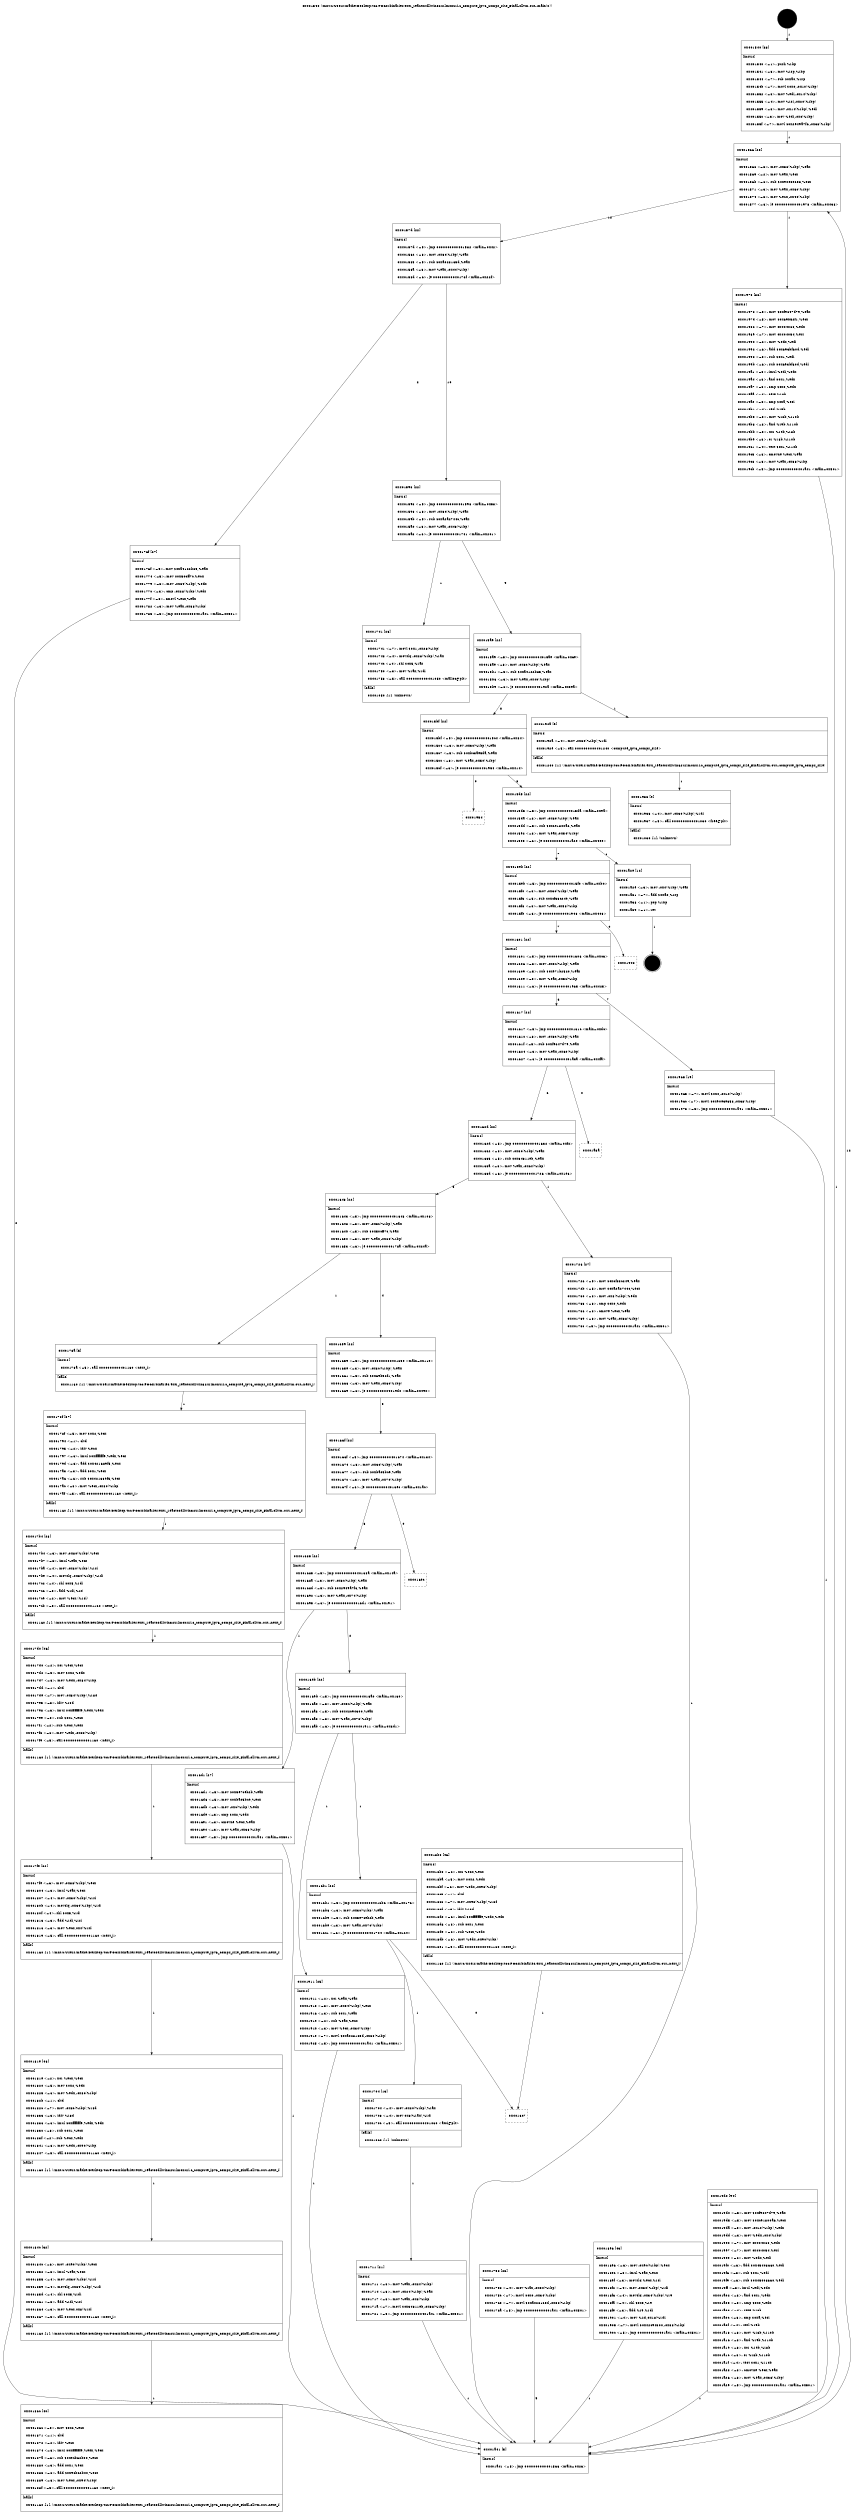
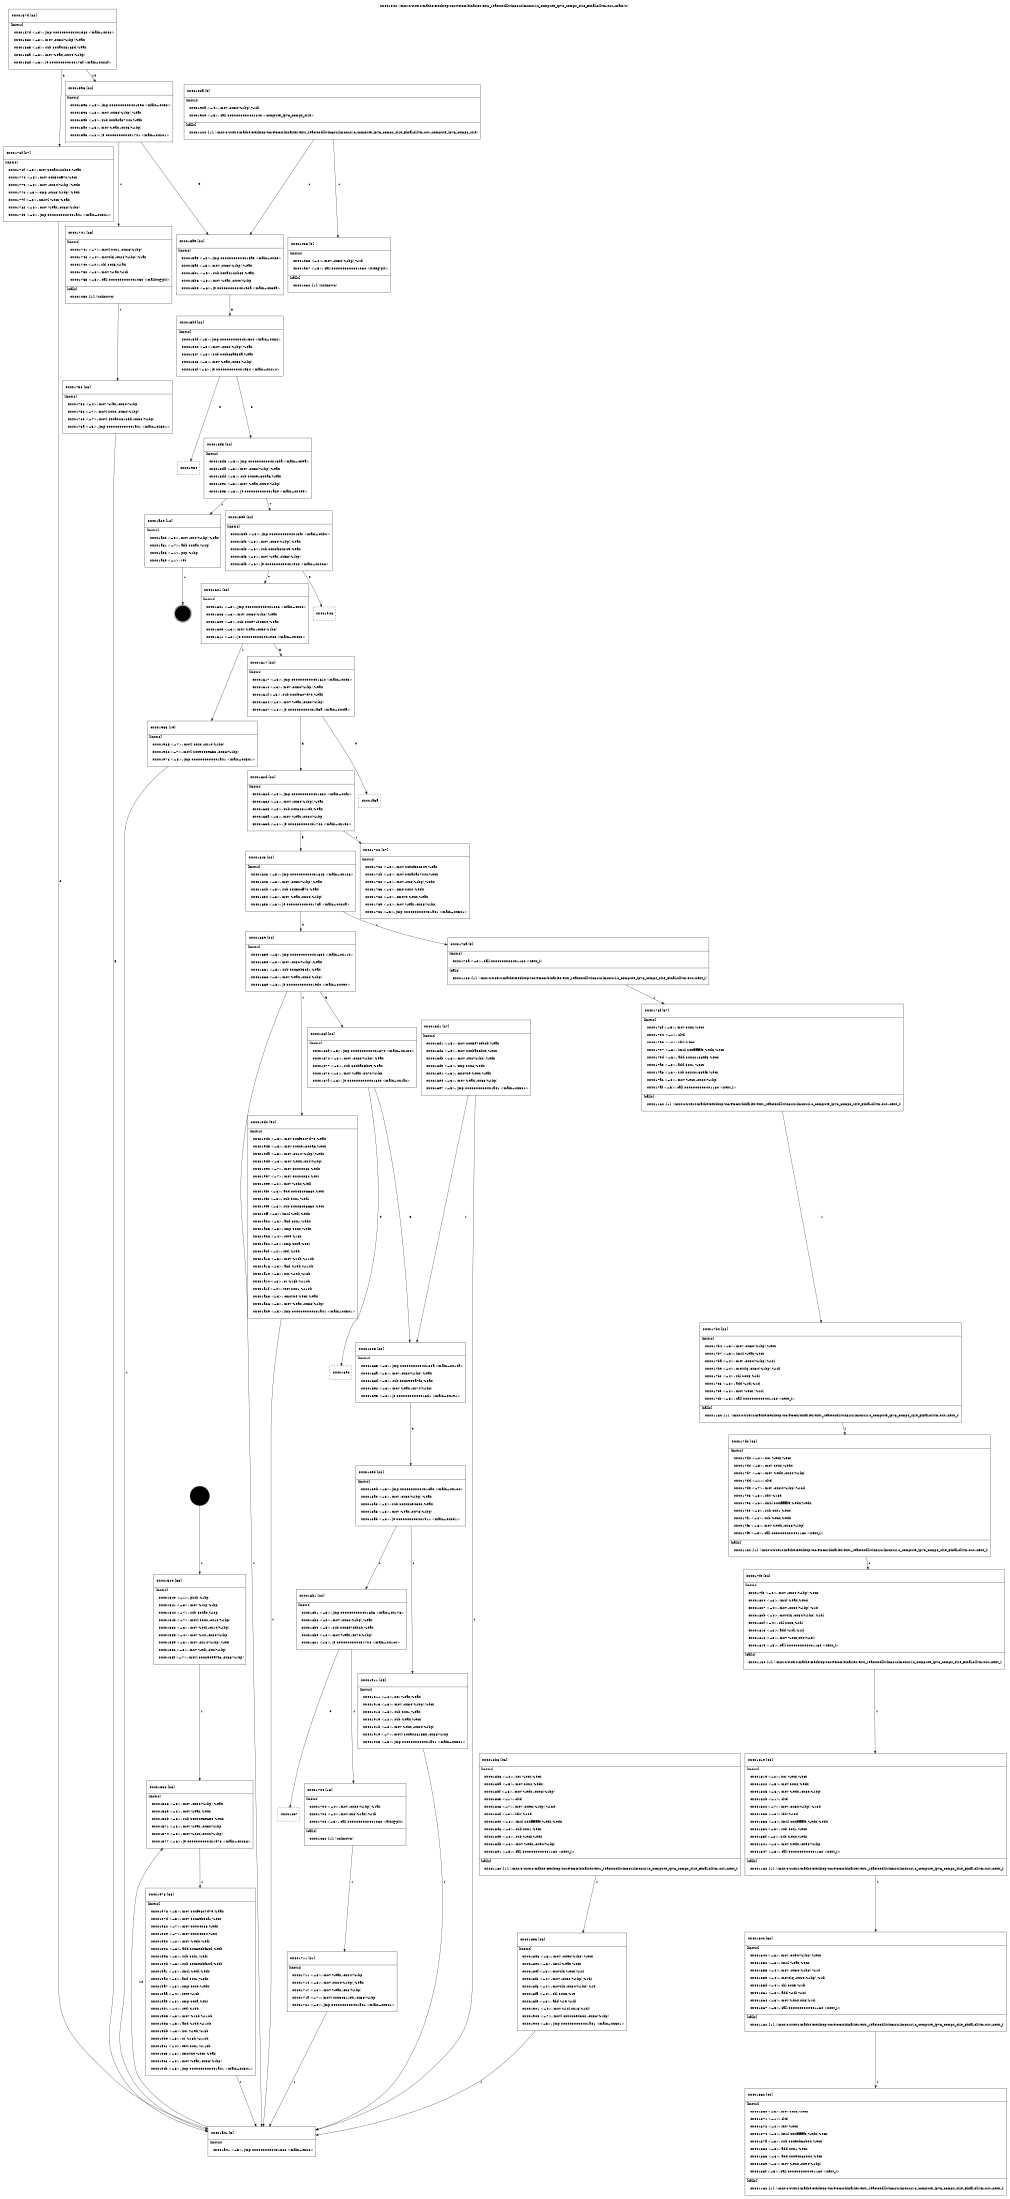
edge "0x401566 [23]" -> "0x40157d [22]": removed, label "12"
edge "0x401741 [23]" -> "0x401758 [23]": added, label "1"
edge "0x4015a9 [22]" -> "0x40192a [9]": reversed
edge "0x401601 [22]" -> "0x401965 [19]": label " 7" -> " 1"
edge "0x401659 [22]" -> "0x4019d0 [94]": added, label "1"
edge "0x401685 [22]" -> "0x4016d1 [27]": reversed
edge "0x401726 [27]" -> "0x401a41 [5]": now "0x401659 [22]" -> "0x401a41 [5]"
edge "0x4018b8 [46]" -> "0x4016c7": now "0x4018b8 [46]" -> "0x4018e6 [43]"
